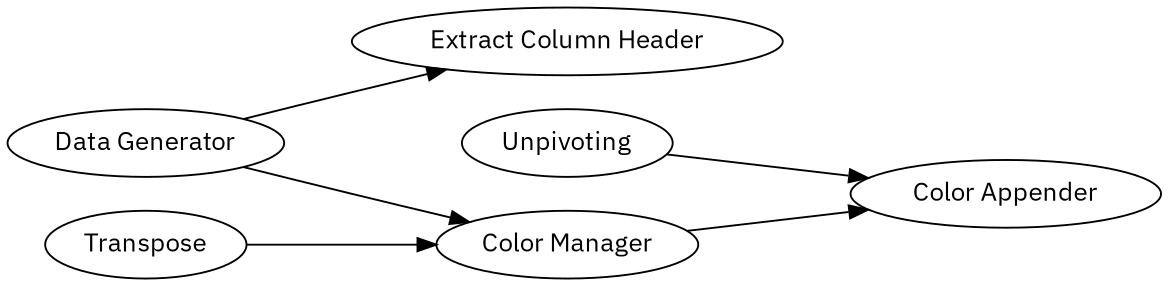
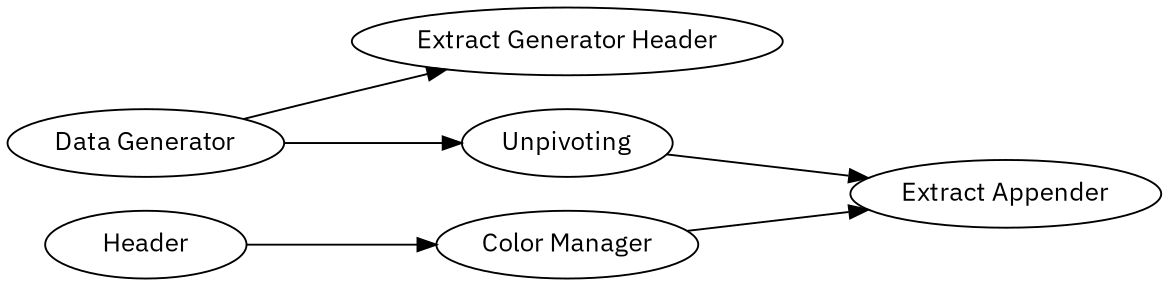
node "Extract Column Header": label "Extract Column Header" -> "Extract Generator Header"
edge "Data Generator" -> "Color Manager": now "Data Generator" -> "Unpivoting"
node "Color Appender": label "Color Appender" -> "Extract Appender"
node "Transpose": label "Transpose" -> "Header"
